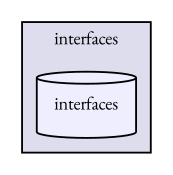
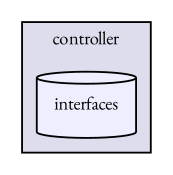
cluster "interfaces": label "interfaces" -> "controller"
